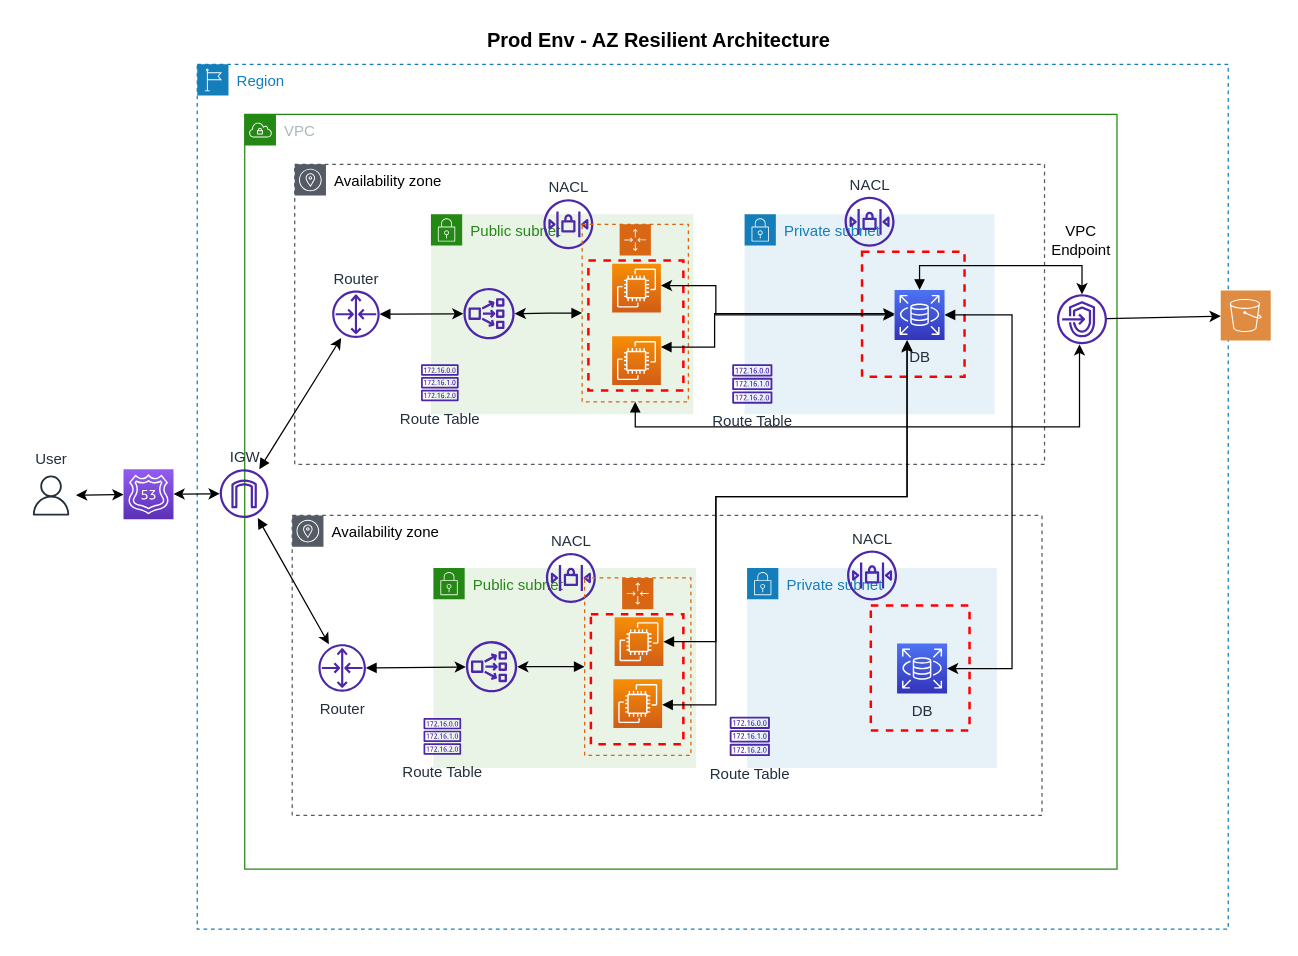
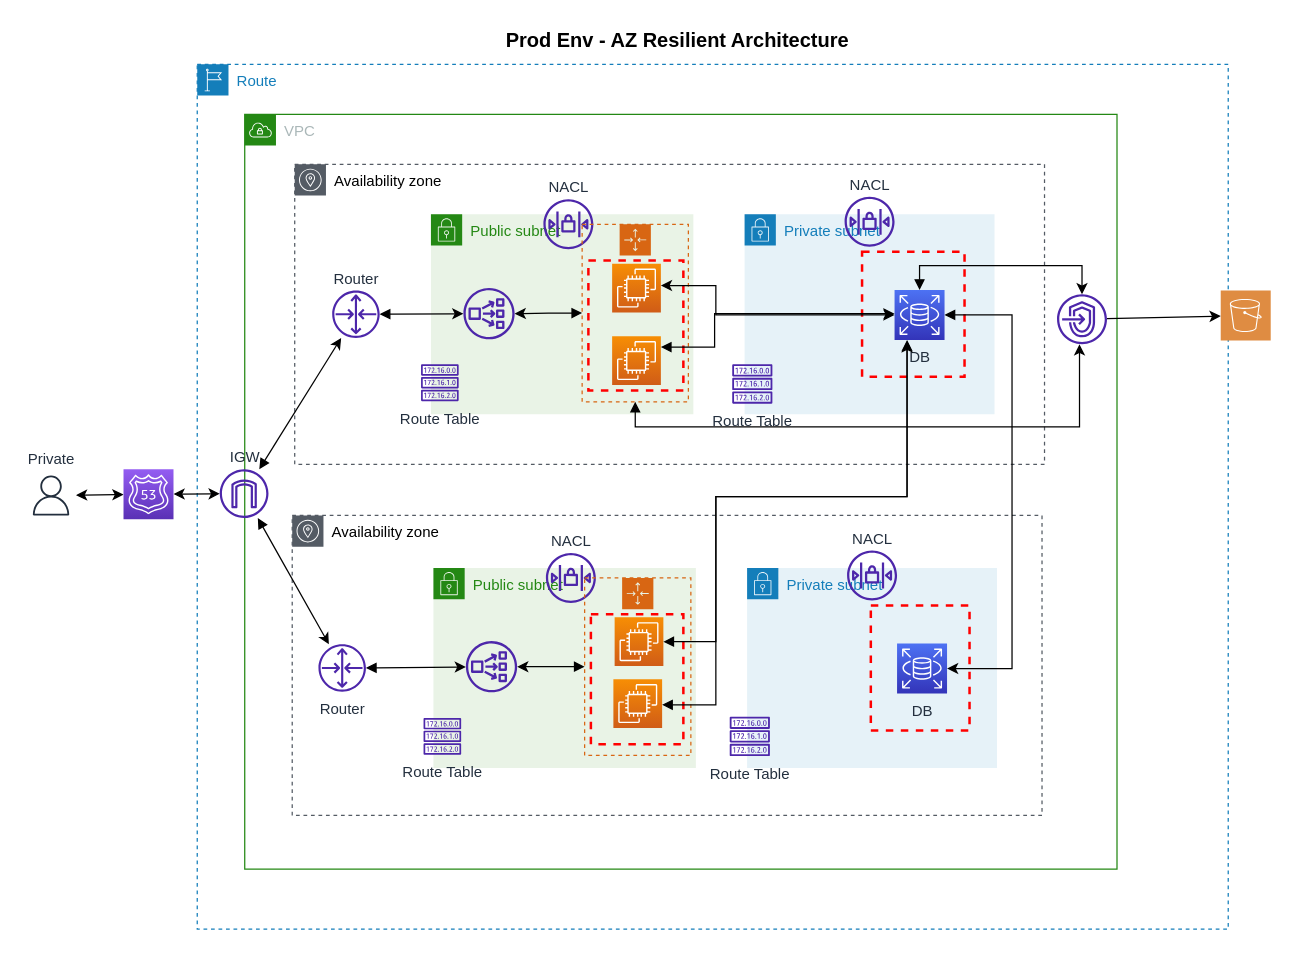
node "Prod Env - AZ Resilient Architecture": moved (658, 40) -> (677, 40)
node "Region": label "Region" -> "Route"
node "VPC Endpoint": removed
node "User": label "User" -> "Private"
